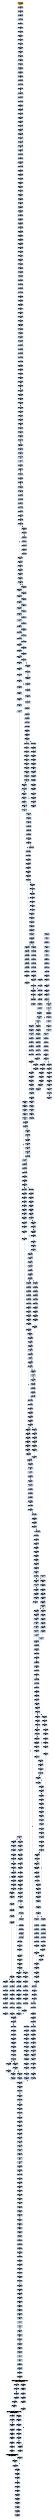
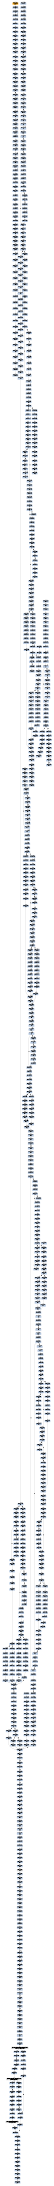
node "0x0041438f movl": removed
